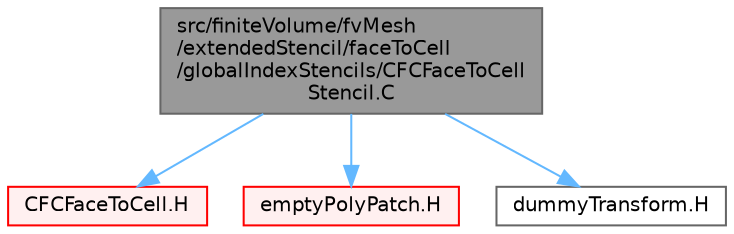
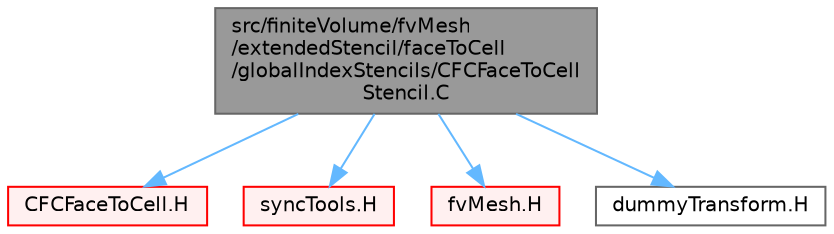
node "syncTools.H": added
node "emptyPolyPatch.H": label "emptyPolyPatch.H" -> "fvMesh.H"
